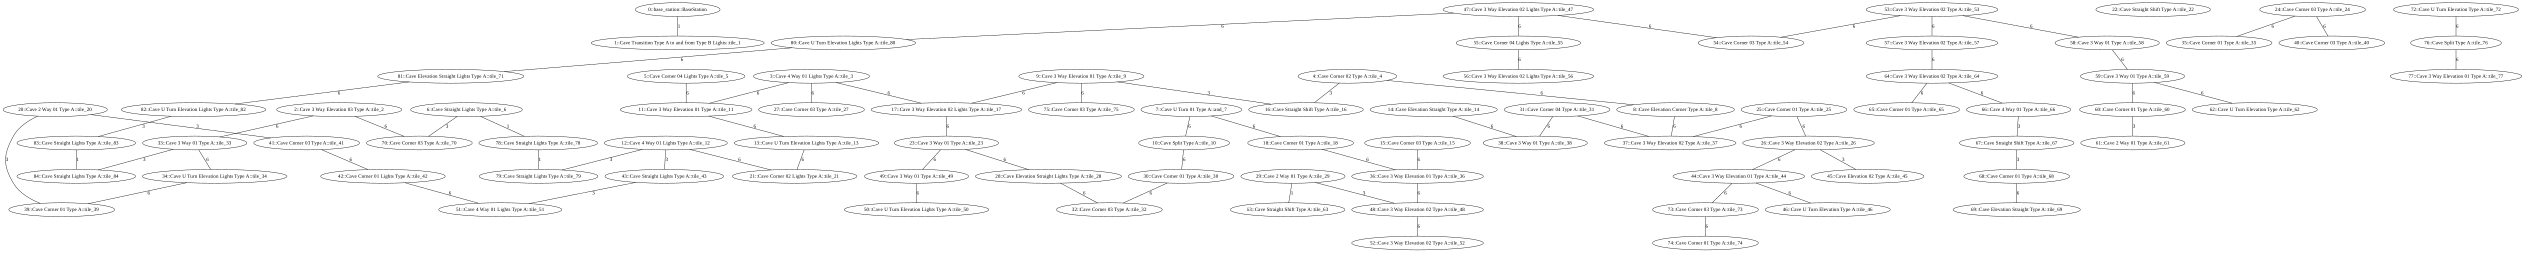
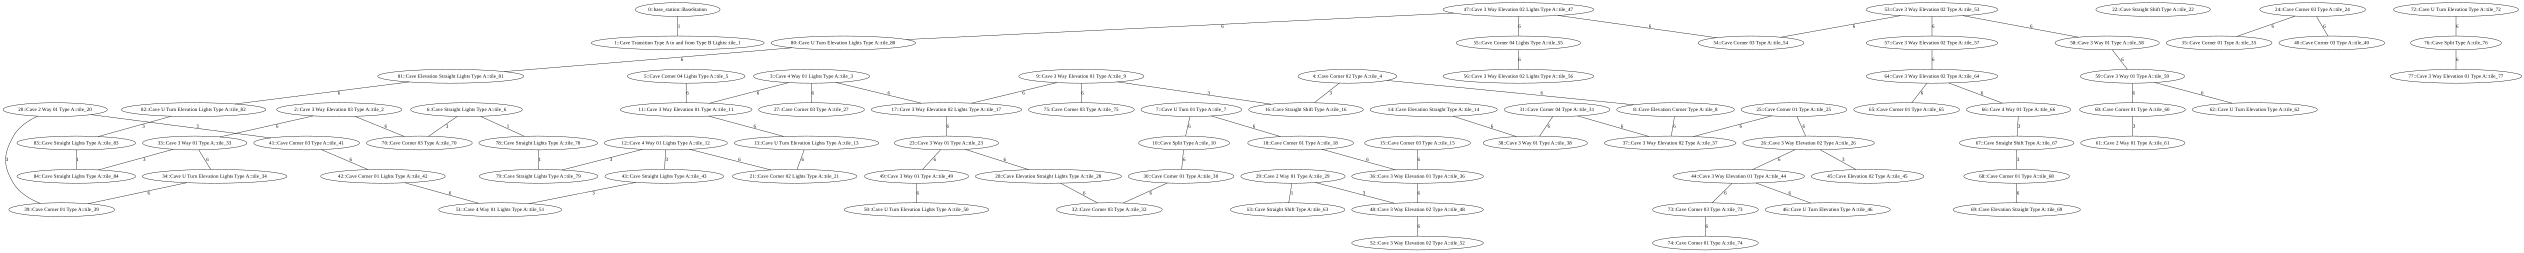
node "81::Cave Elevation Straight Lights Type A::tile_71": label "81::Cave Elevation Straight Lights Type A::tile_71" -> "81::Cave Elevation Straight Lights Type A::tile_81"
node "7::Cave U Turn 01 Type A::and_7": label "7::Cave U Turn 01 Type A::and_7" -> "7::Cave U Turn 01 Type A::tile_7"
